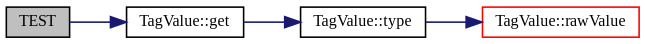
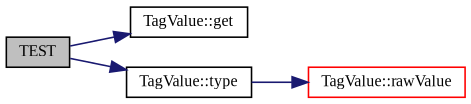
edge "TagValue::get" -> "TagValue::type": now "TEST" -> "TagValue::type"
